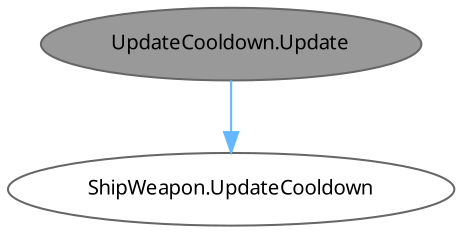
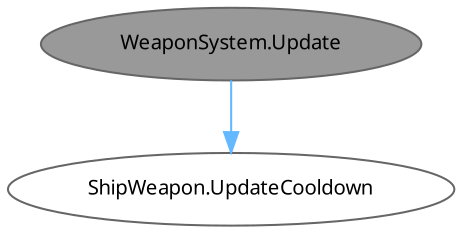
node "UpdateCooldown.Update": label "UpdateCooldown.Update" -> "WeaponSystem.Update"
